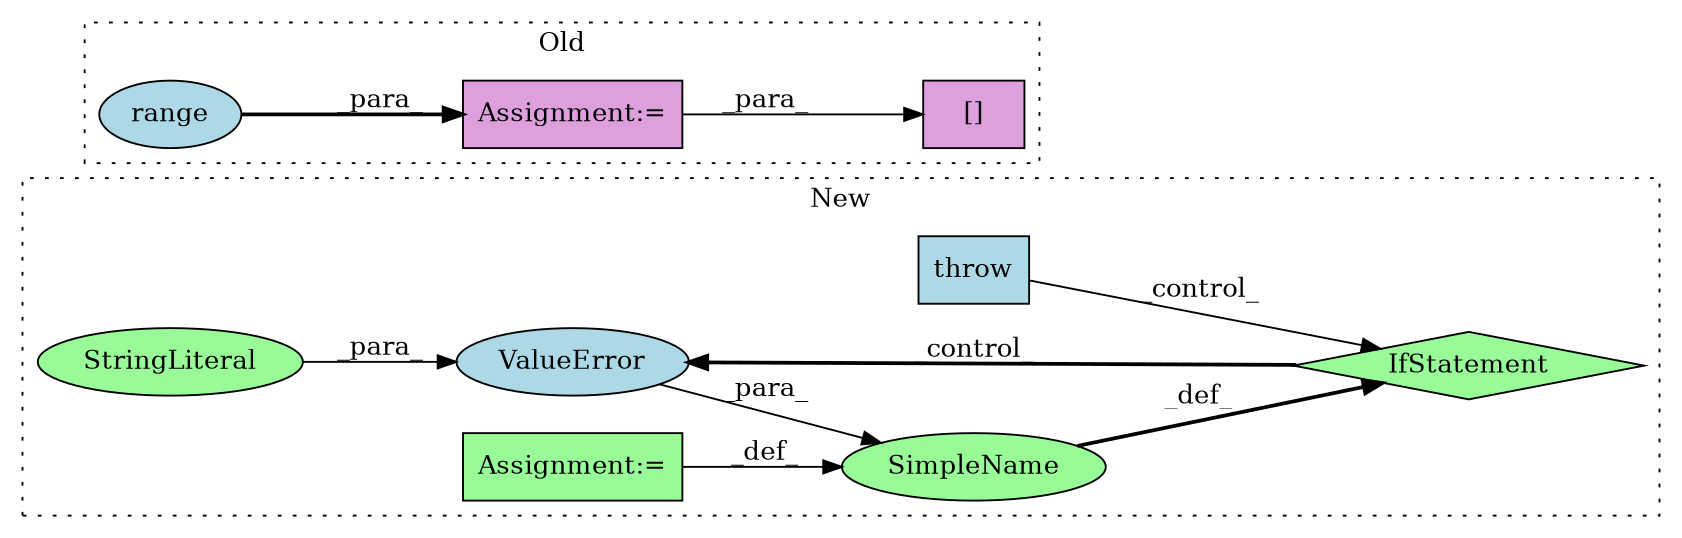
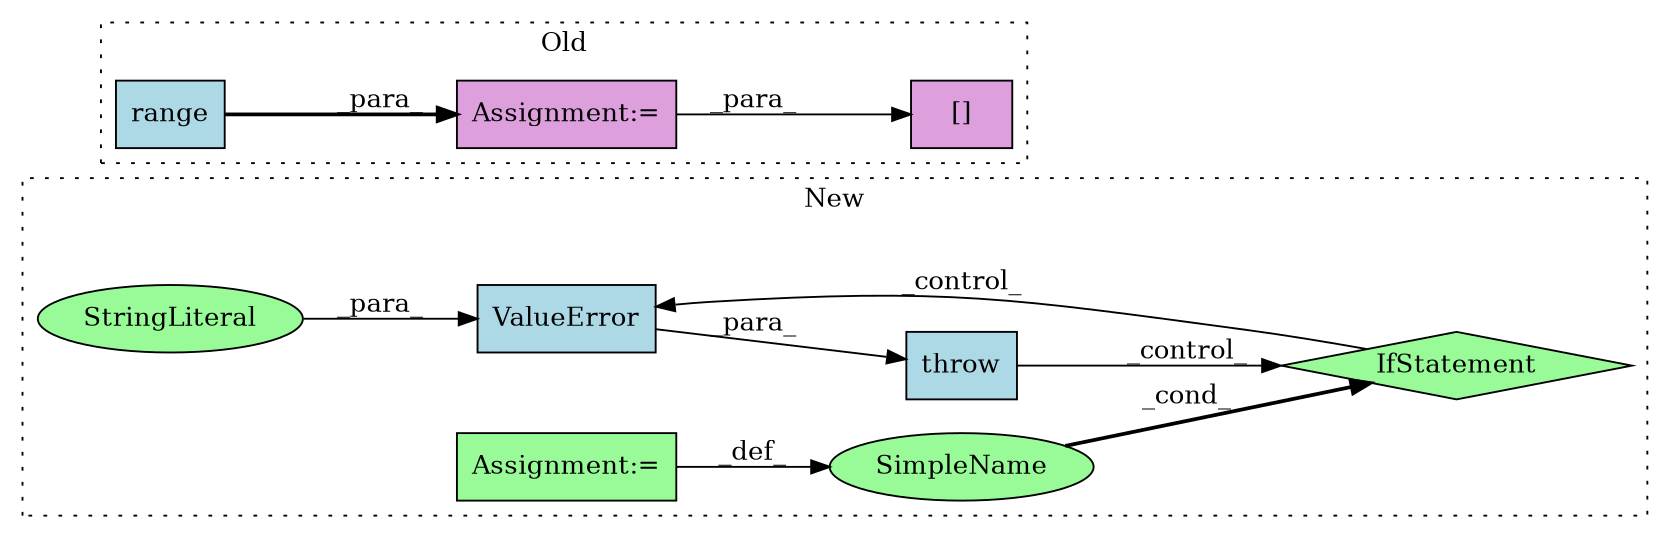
node "range": shape ellipse -> box
node "ValueError": shape ellipse -> box
edge "IfStatement" -> "ValueError": style bold -> solid
edge "SimpleName" -> "IfStatement": label "_def_" -> "_cond_"
edge "ValueError" -> "SimpleName": now "ValueError" -> "throw"
